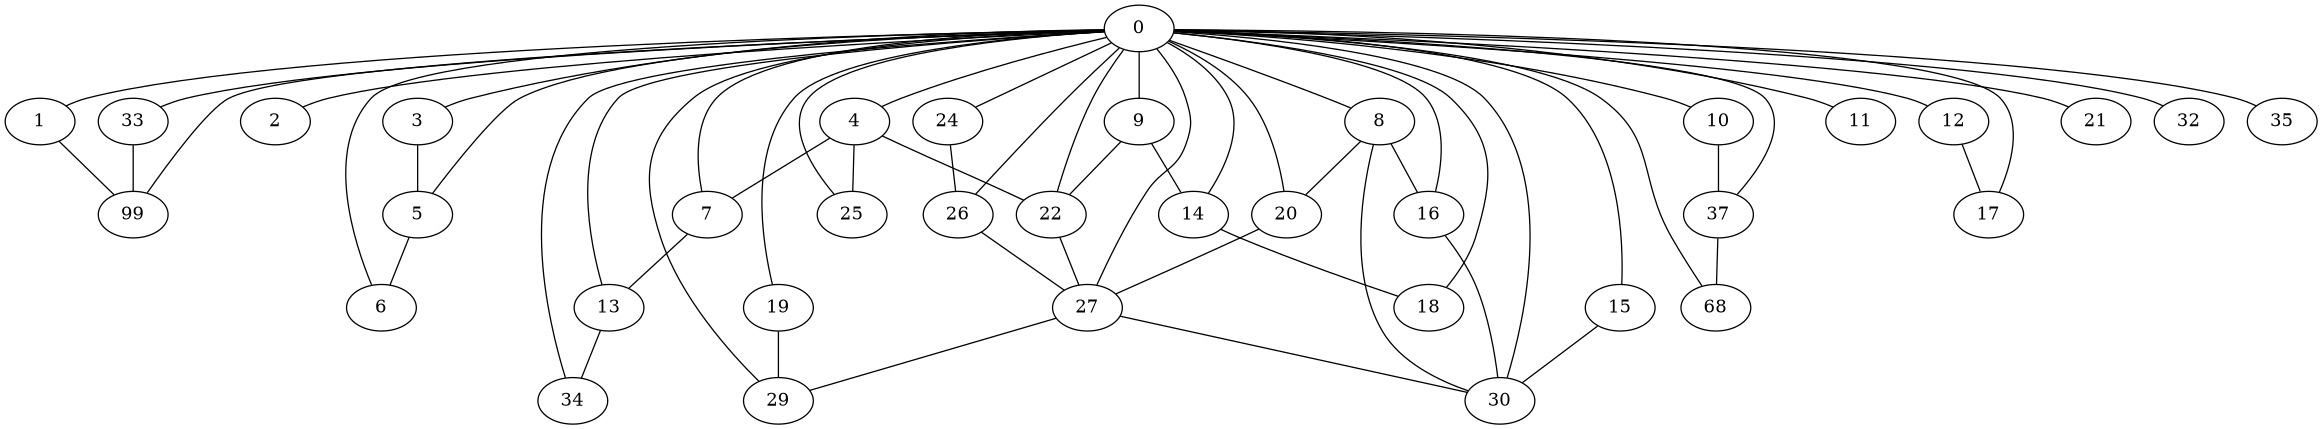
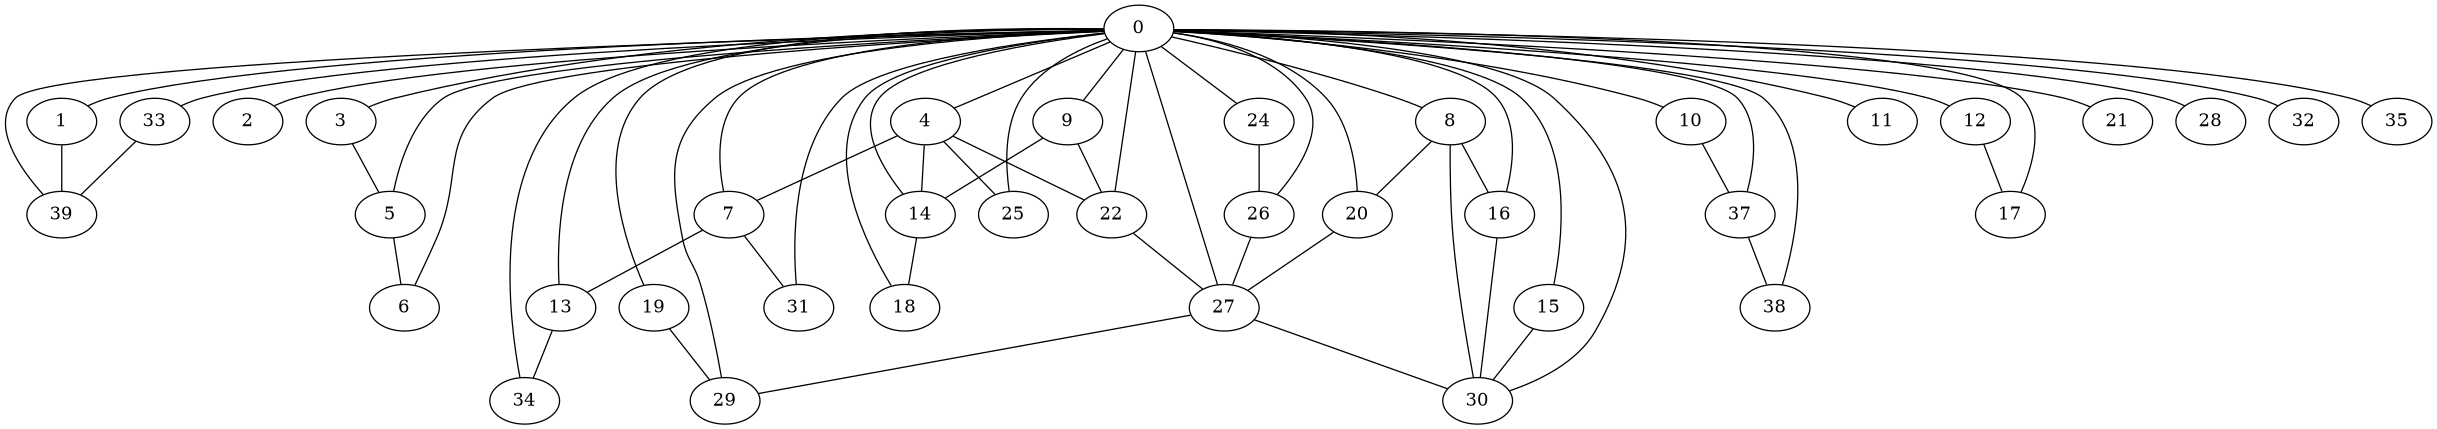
node "28": added
edge "4" -- "14": added
node "99": label "99" -> "39"
node "31": added
node "68": label "68" -> "38"
